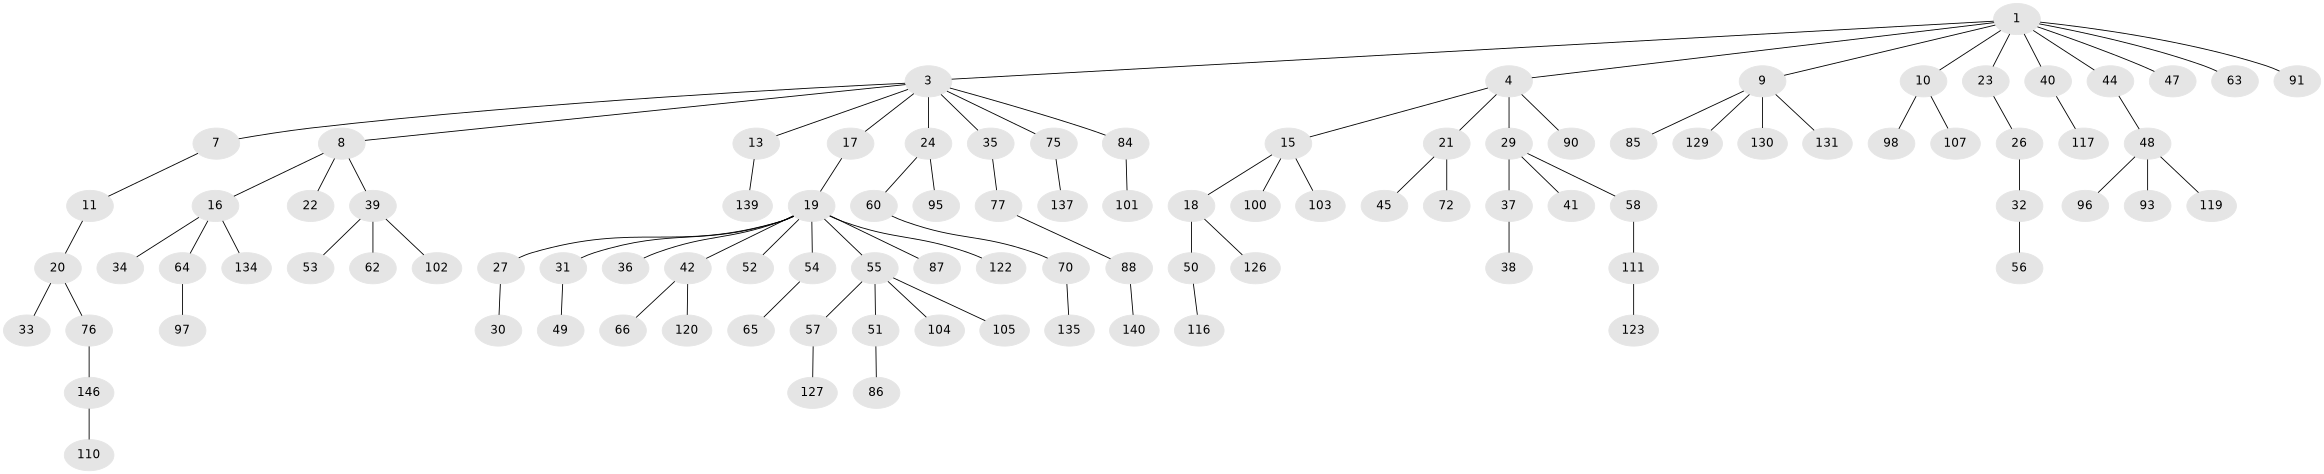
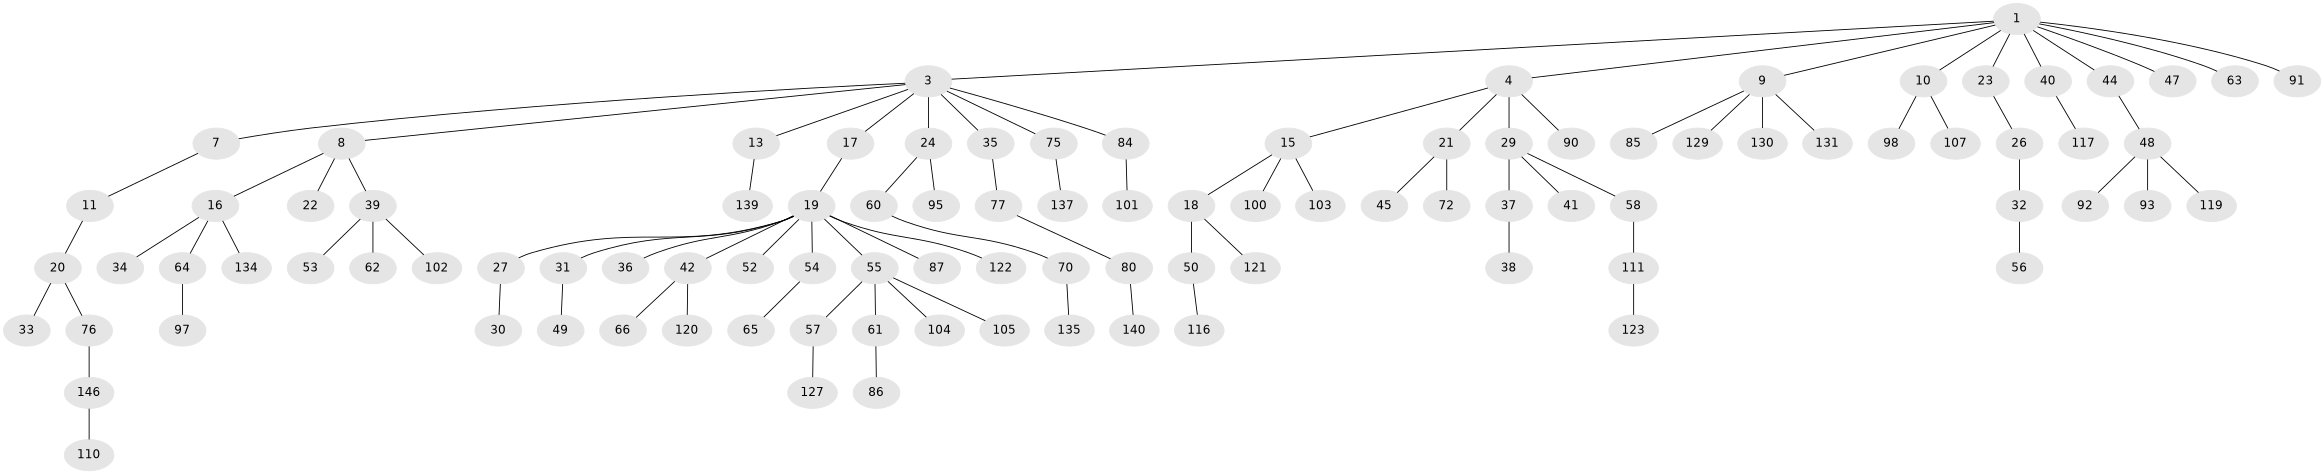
node "96": label "96" -> "92"
node "88": label "88" -> "80"
node "126": label "126" -> "121"
node "51": label "51" -> "61"
